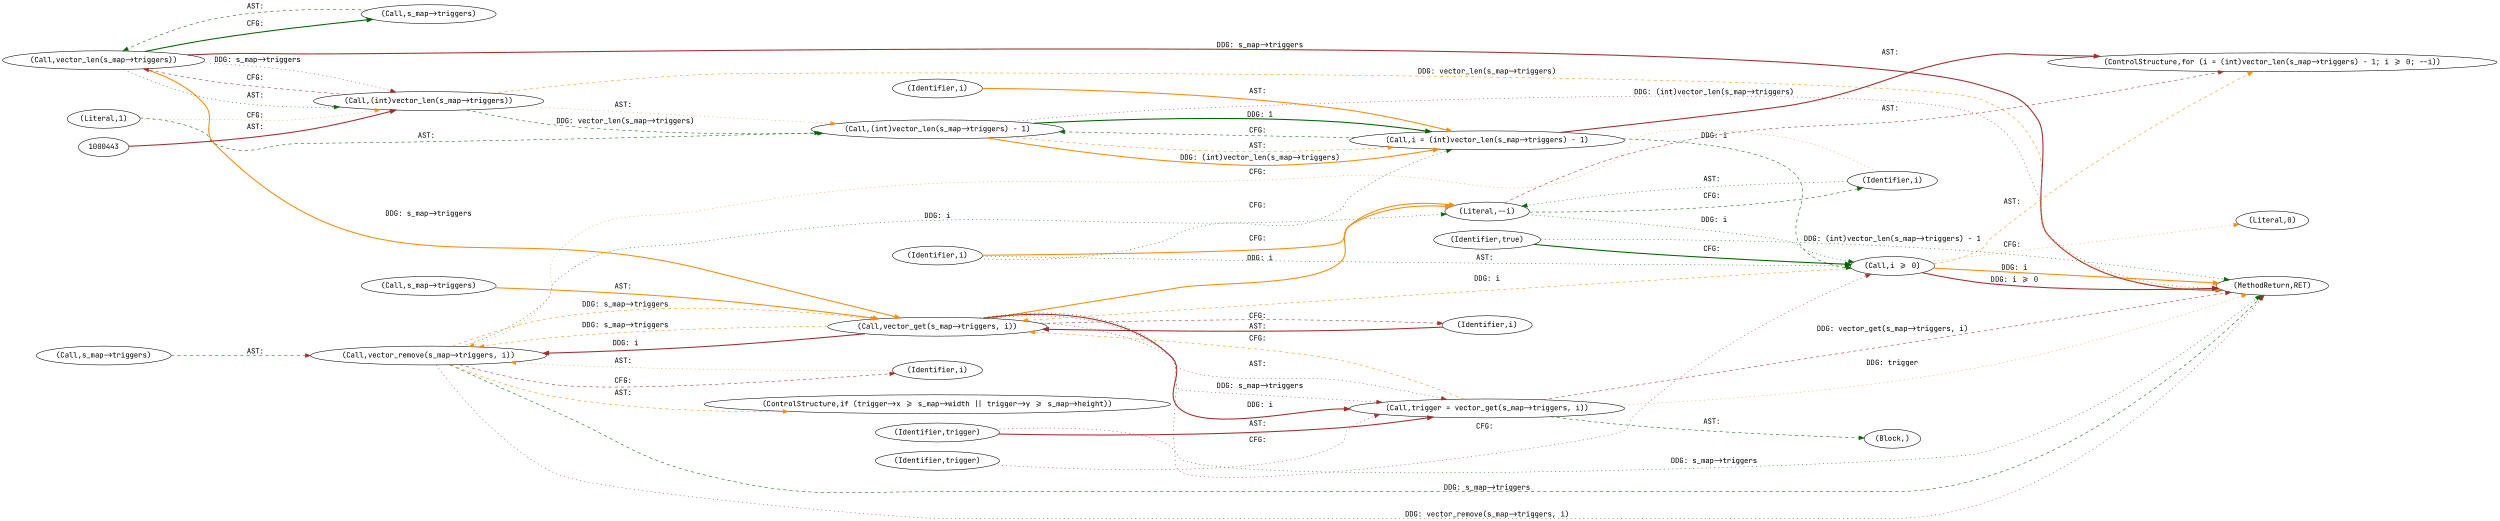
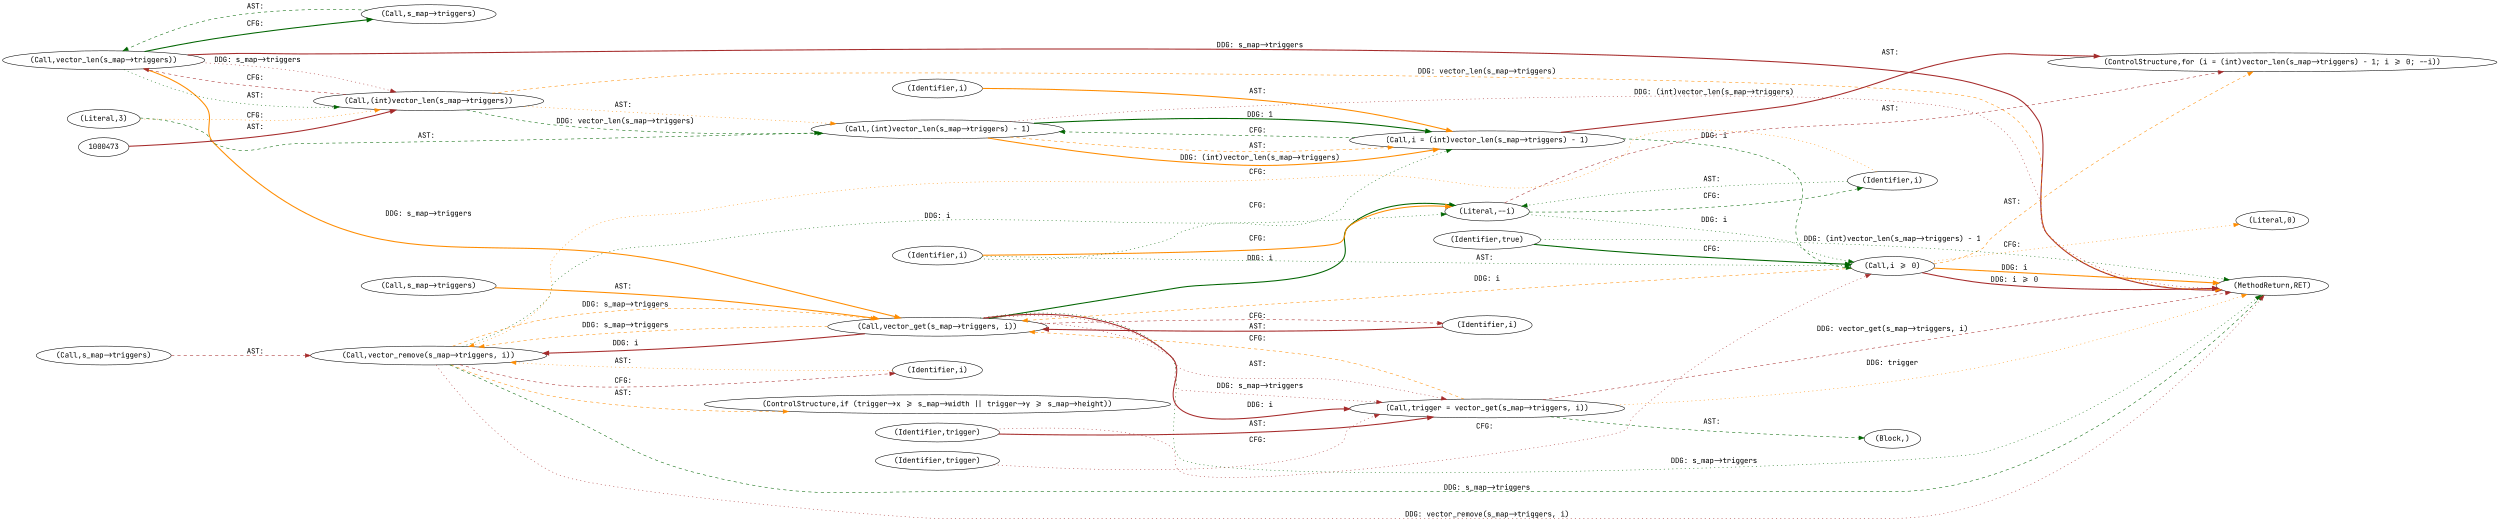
node "(Literal,1)": label "(Literal,1)" -> "(Literal,3)"
node "1000443": label "1000443" -> "1000473"
edge "(Call,vector_get(s_map->triggers, i))" -> "(Literal,--i)": color darkorange -> darkgreen
